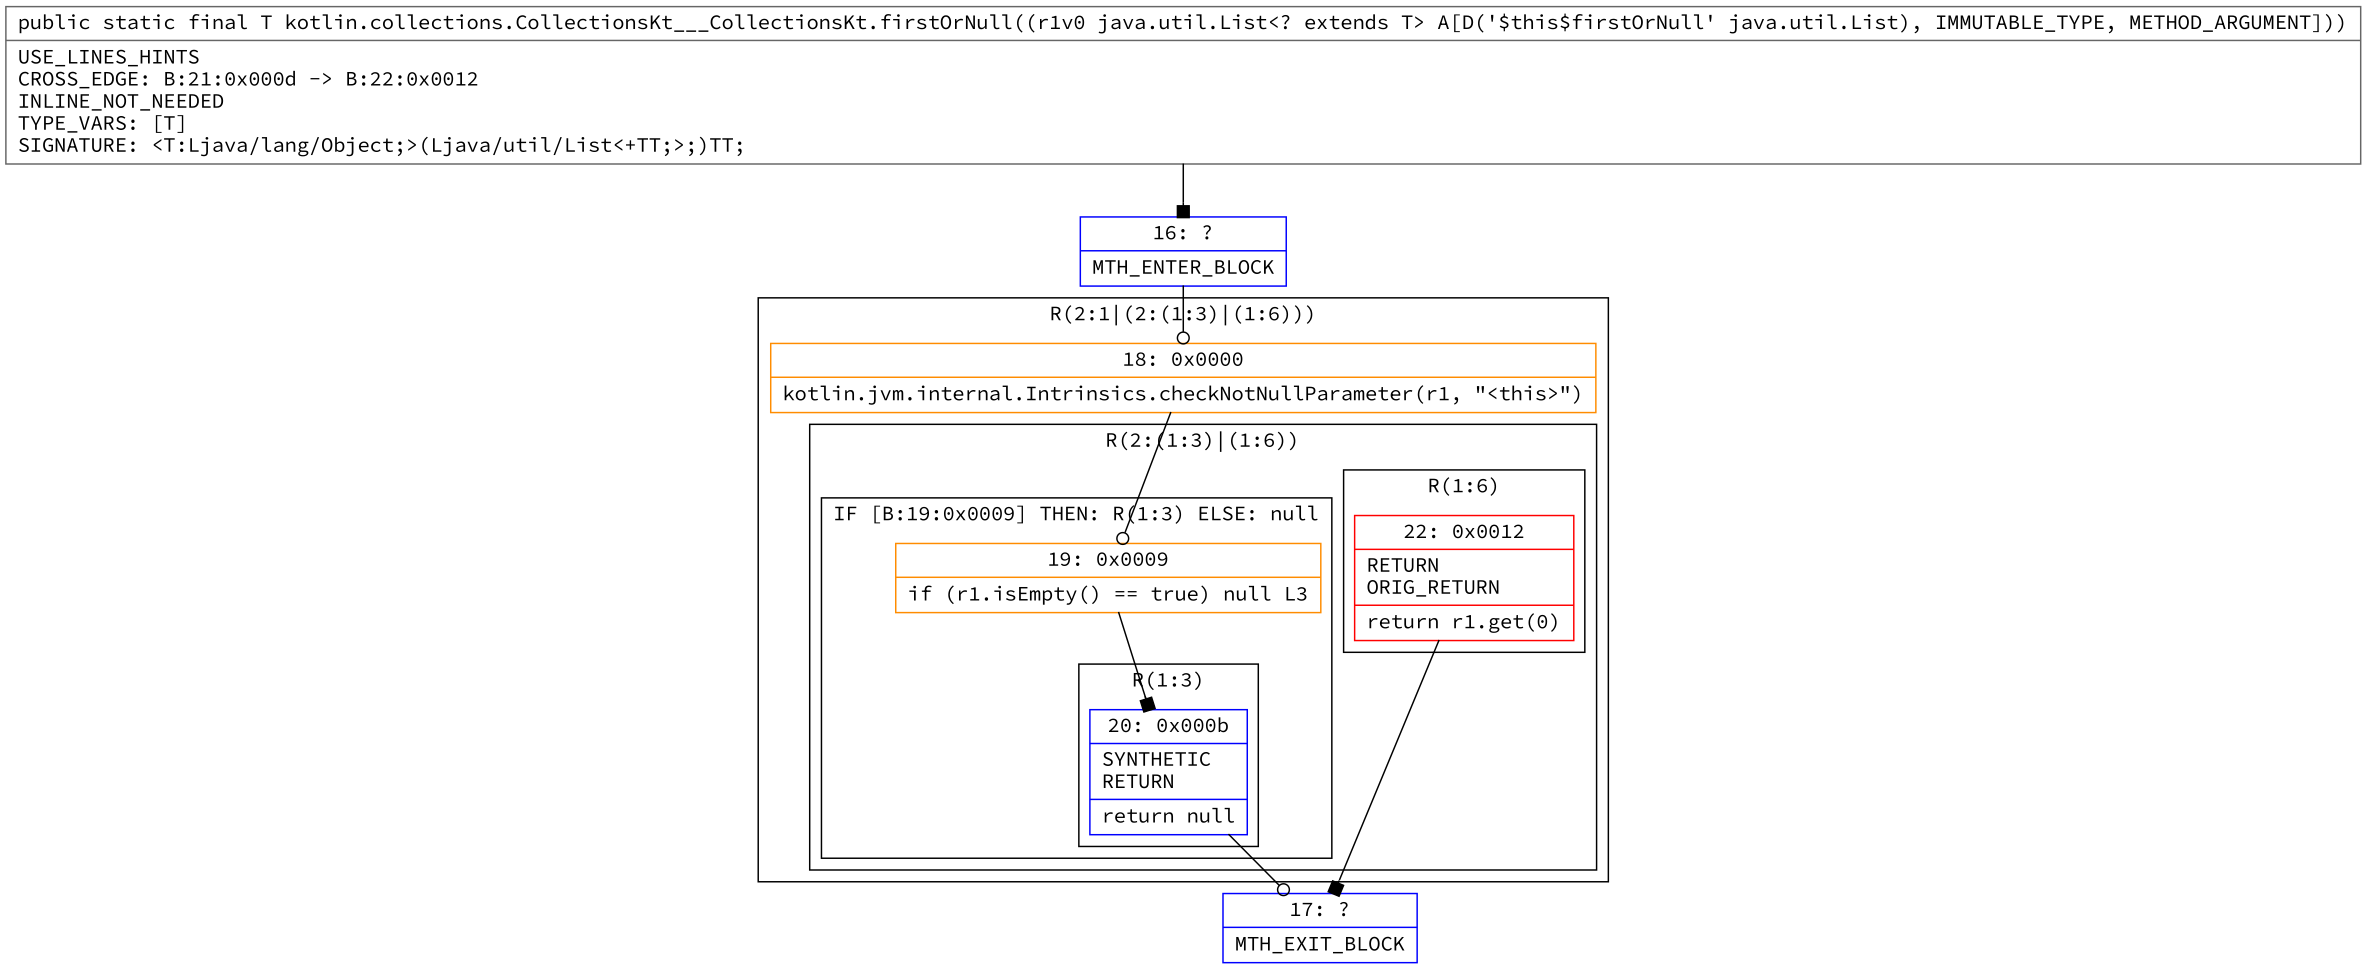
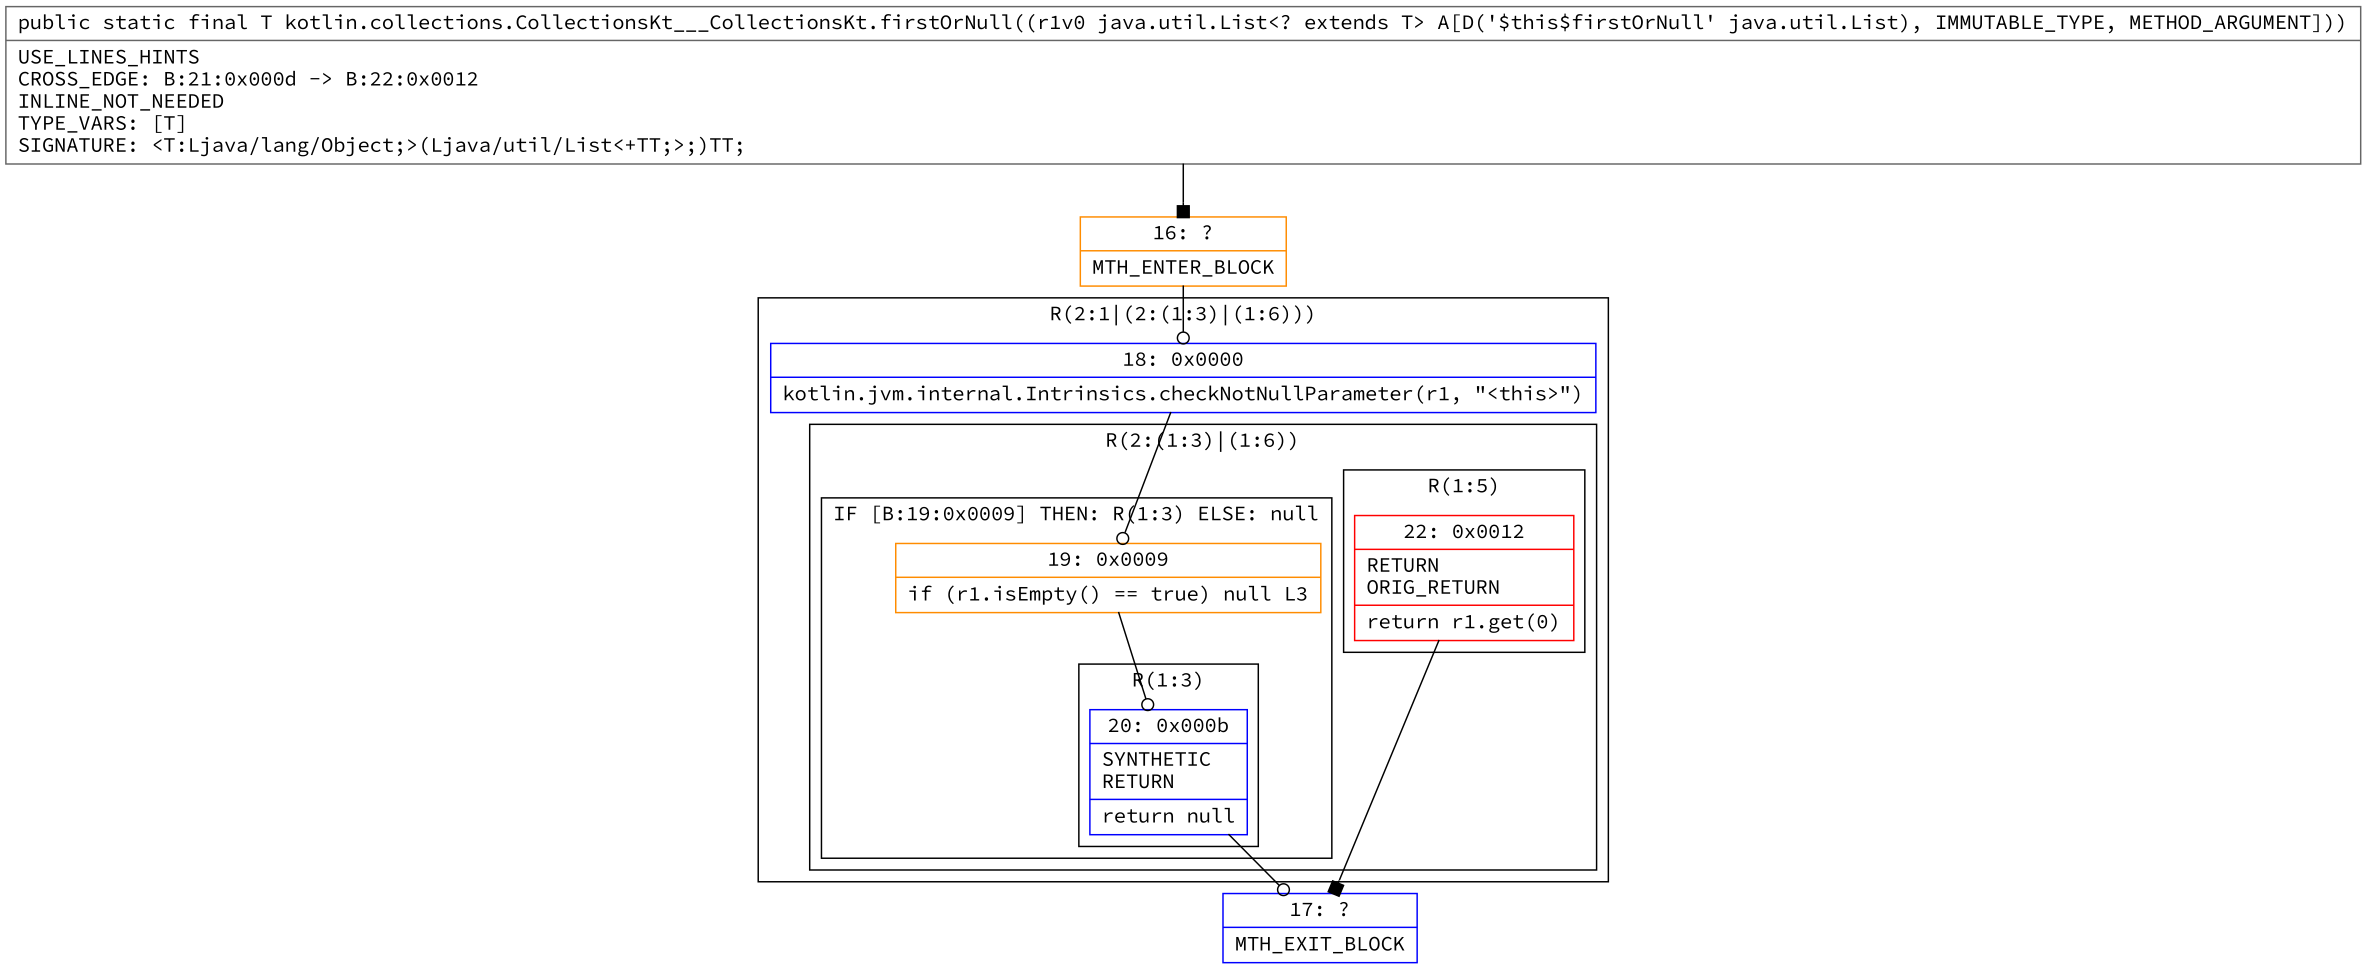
node "16: ?": color blue -> darkorange
node "18: 0x0000": color darkorange -> blue
cluster "R(1:6)": label "R(1:6)" -> "R(1:5)"
edge "19: 0x0009" -> "20: 0x000b": arrowhead box -> odot
